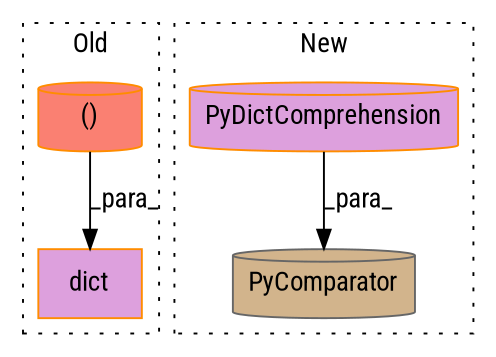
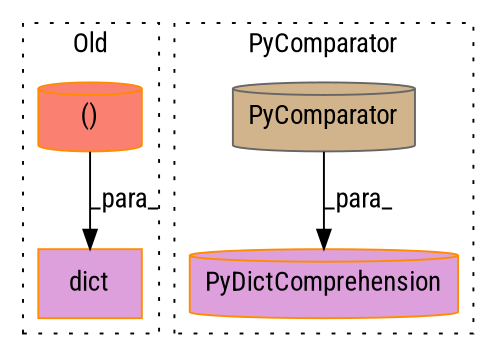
cluster "New": label "New" -> "PyComparator"
edge "PyDictComprehension" -> "PyComparator": reversed
